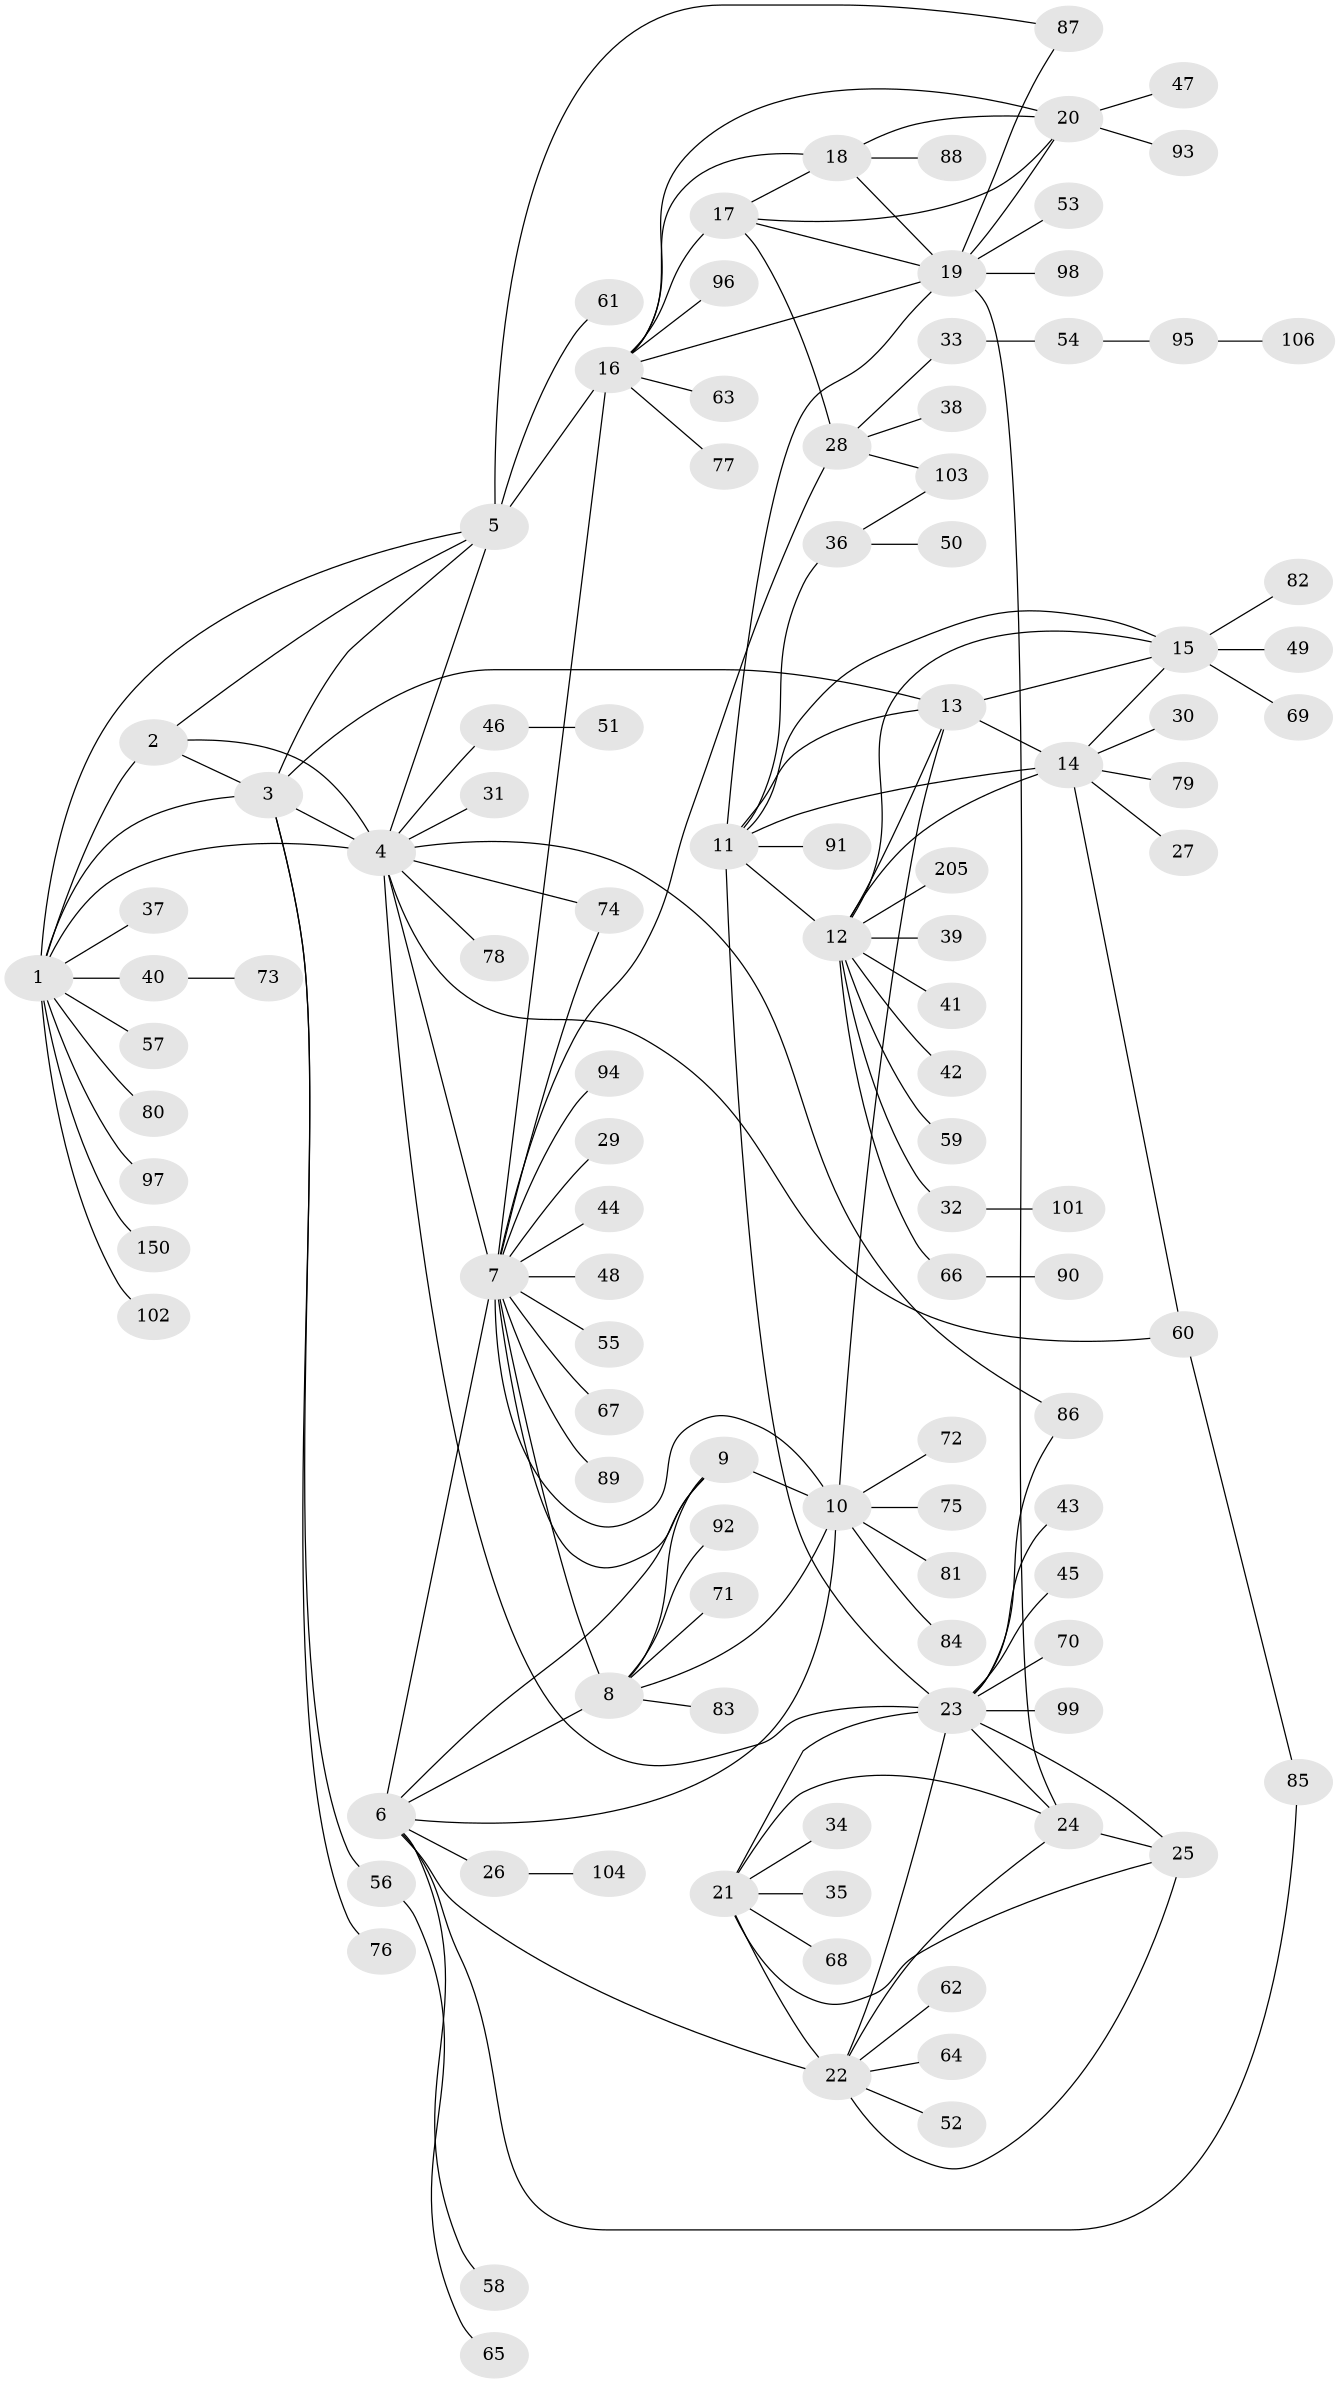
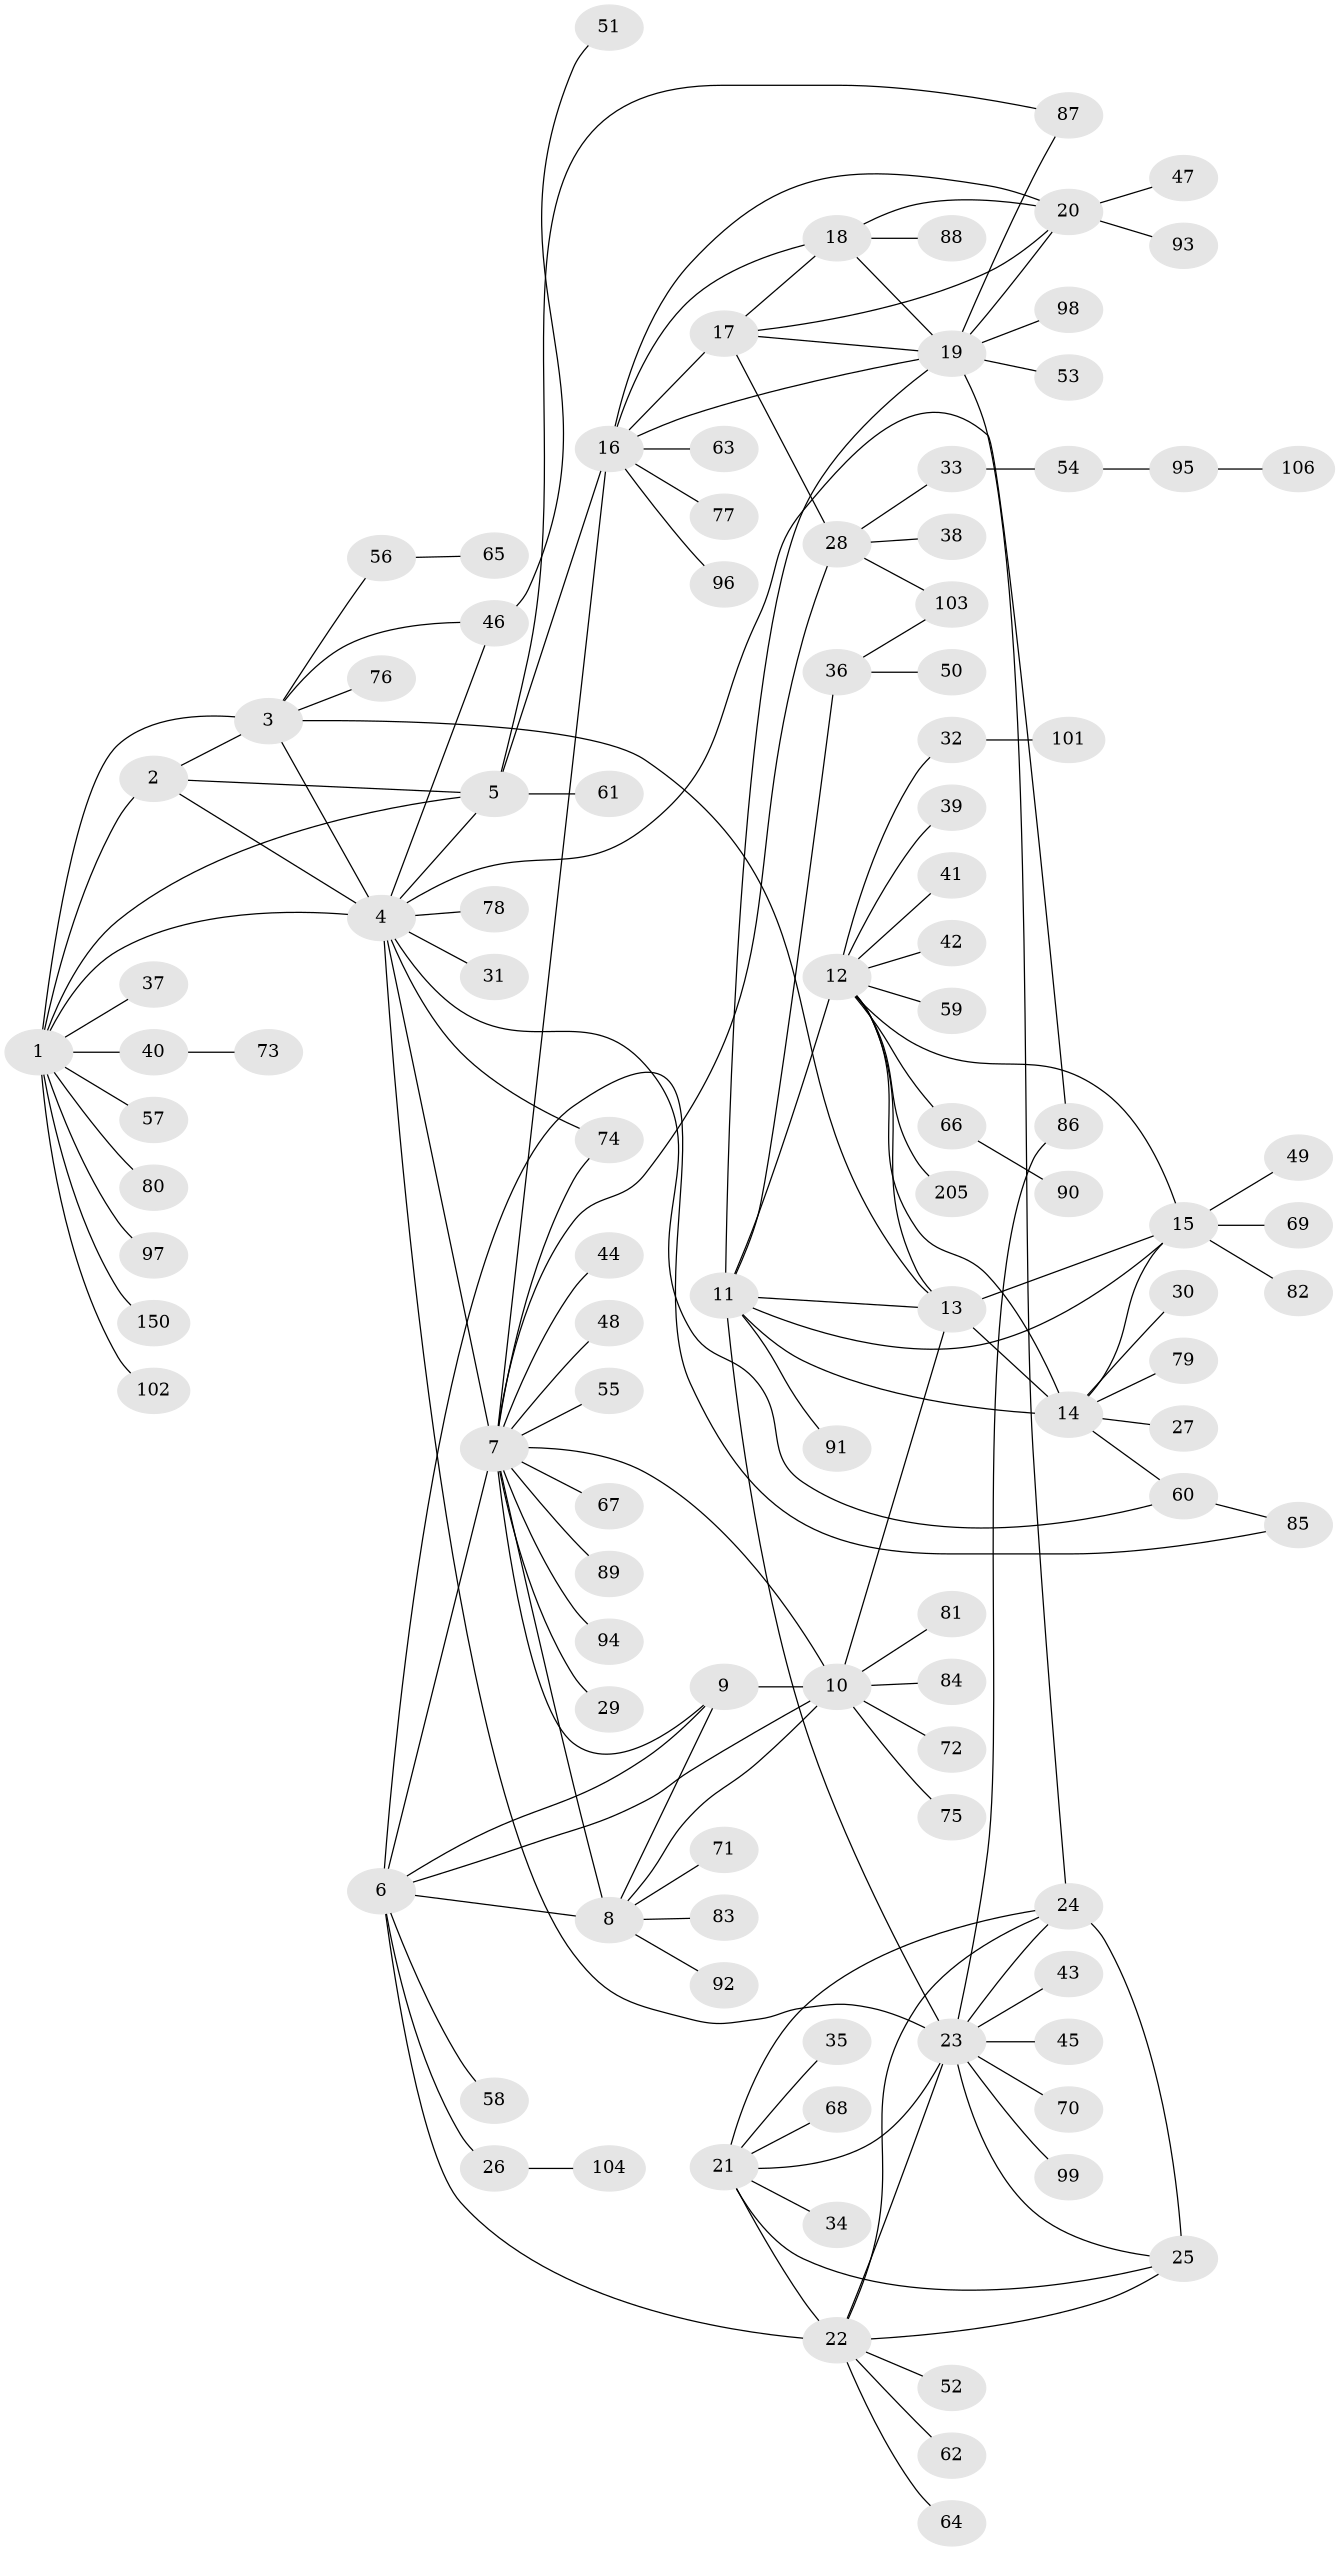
edge "5" -- "3": now "46" -- "3"
